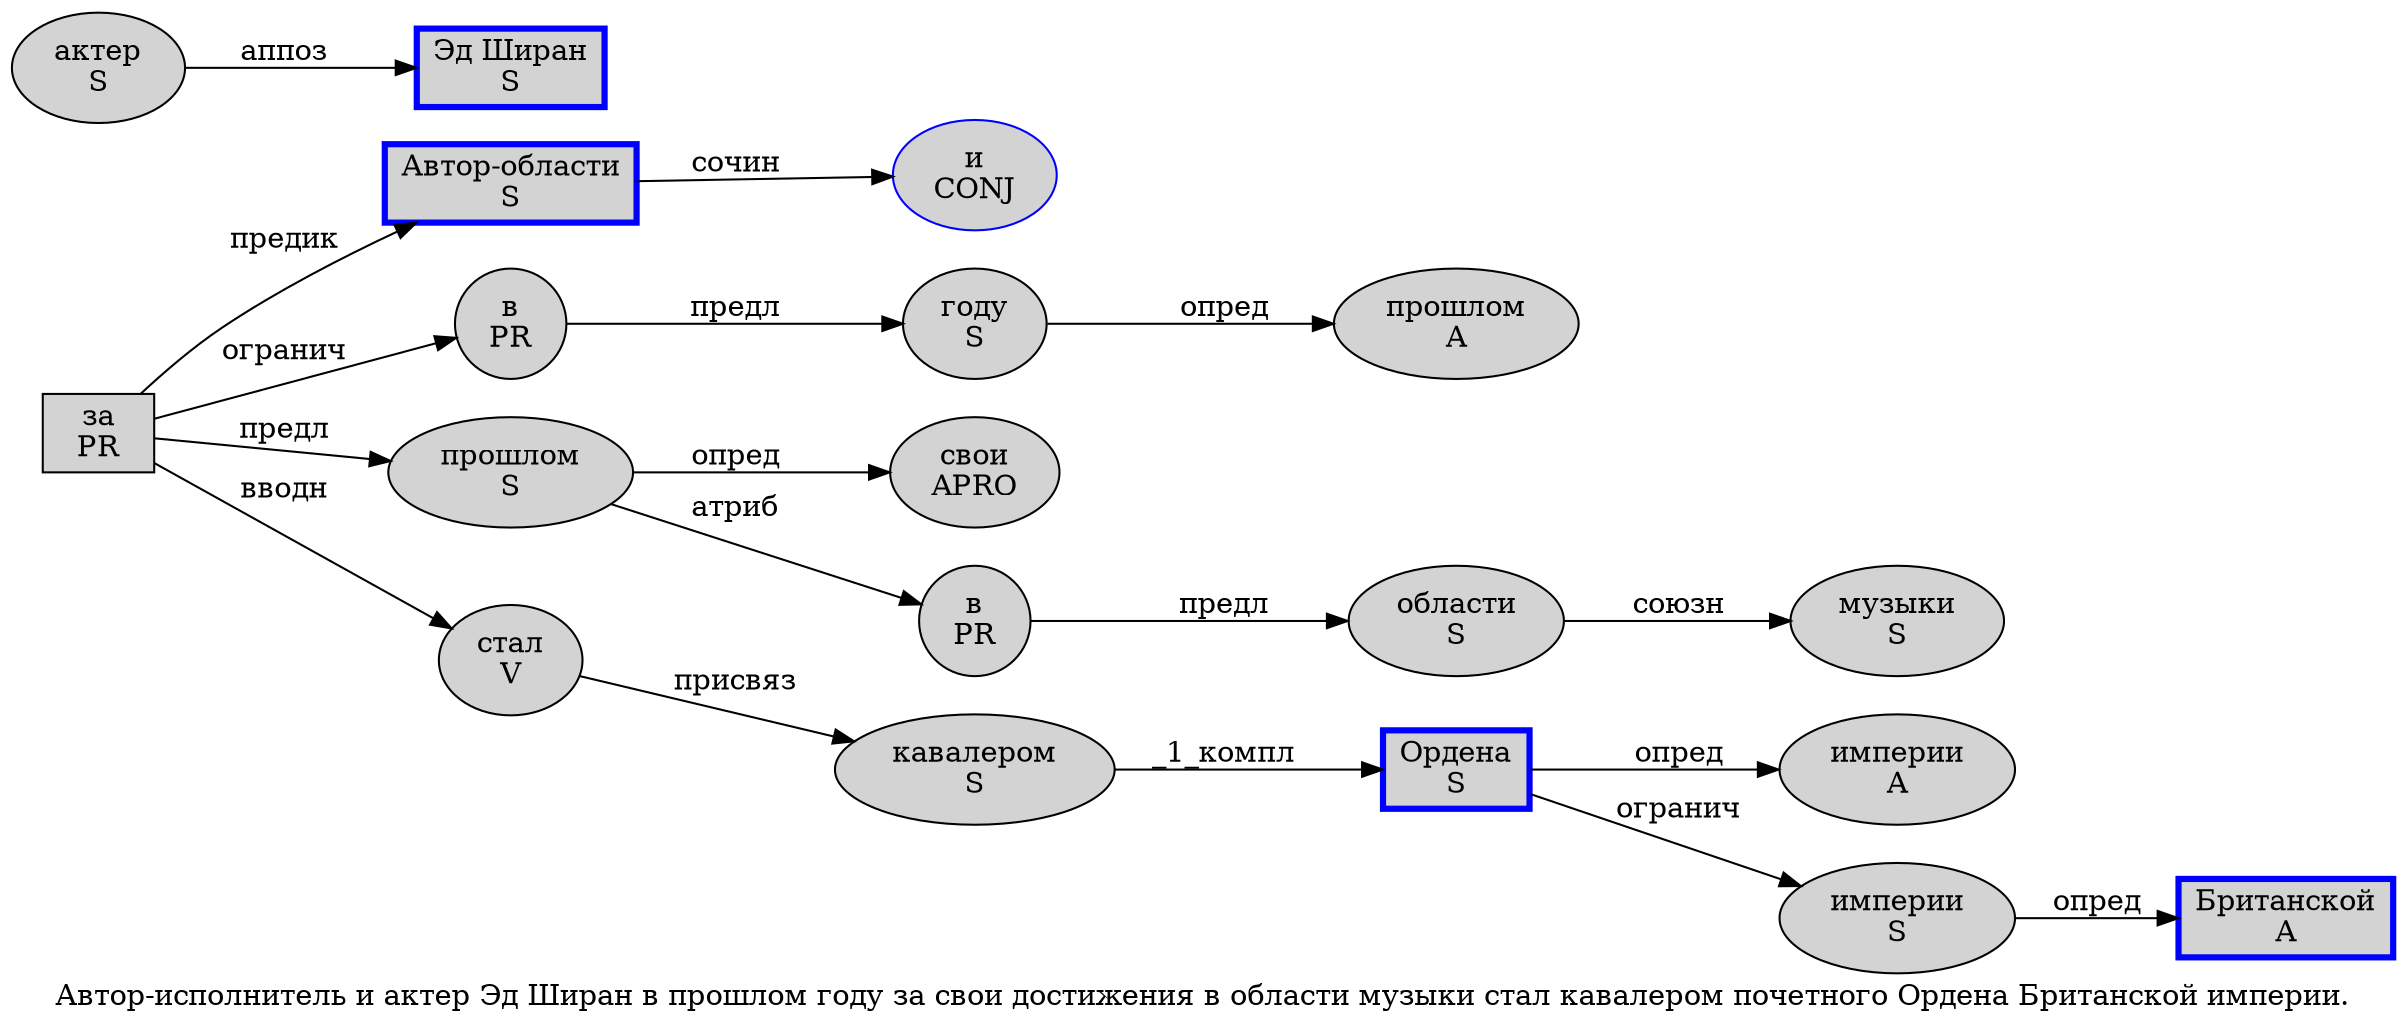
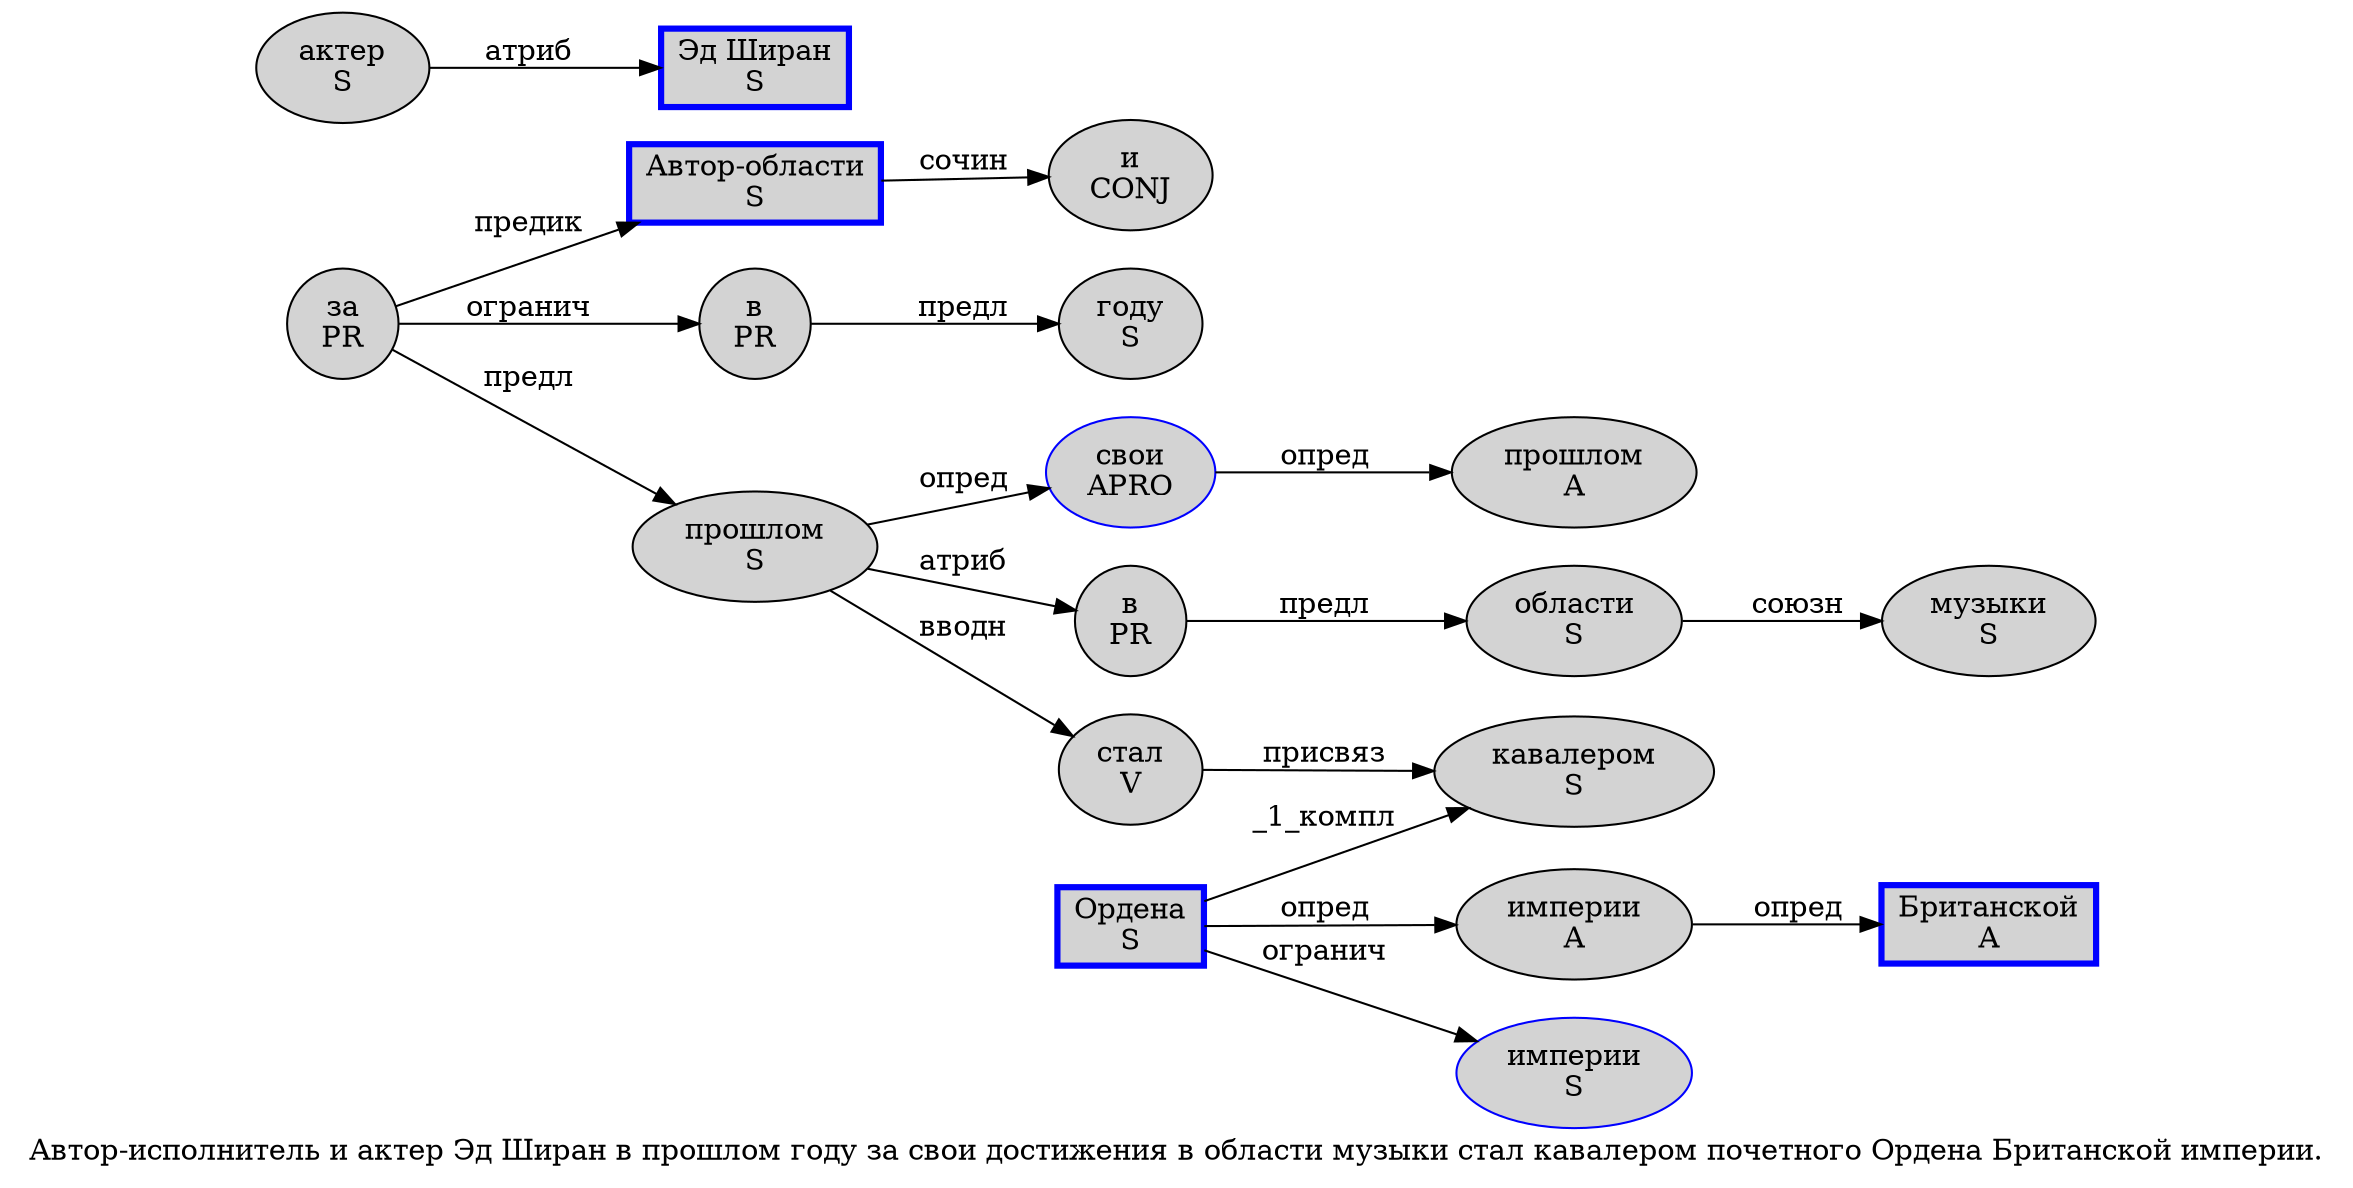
edge "актер S" -> "Эд Ширан S": label "аппоз" -> "атриб"
node "и CONJ": color blue -> black
edge "году S" -> "прошлом A": now "свои APRO" -> "прошлом A"
node "за PR": shape box -> ellipse
node "свои APRO": color black -> blue
edge "за PR" -> "стал V": now "прошлом S" -> "стал V"
edge "кавалером S" -> "Ордена S": reversed
node "империи S": color black -> blue
edge "империи S" -> "Британской A": now "империи A" -> "Британской A"
